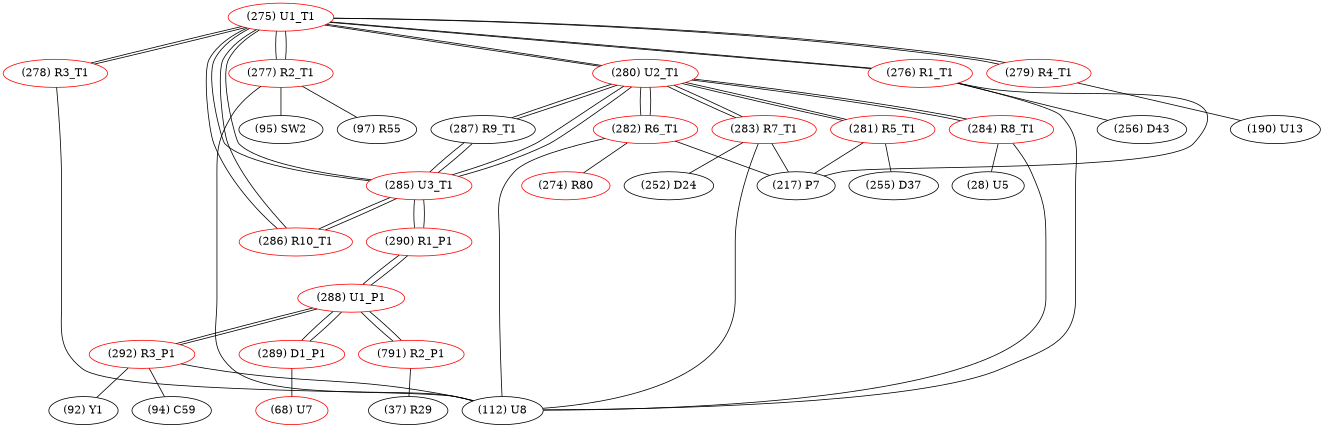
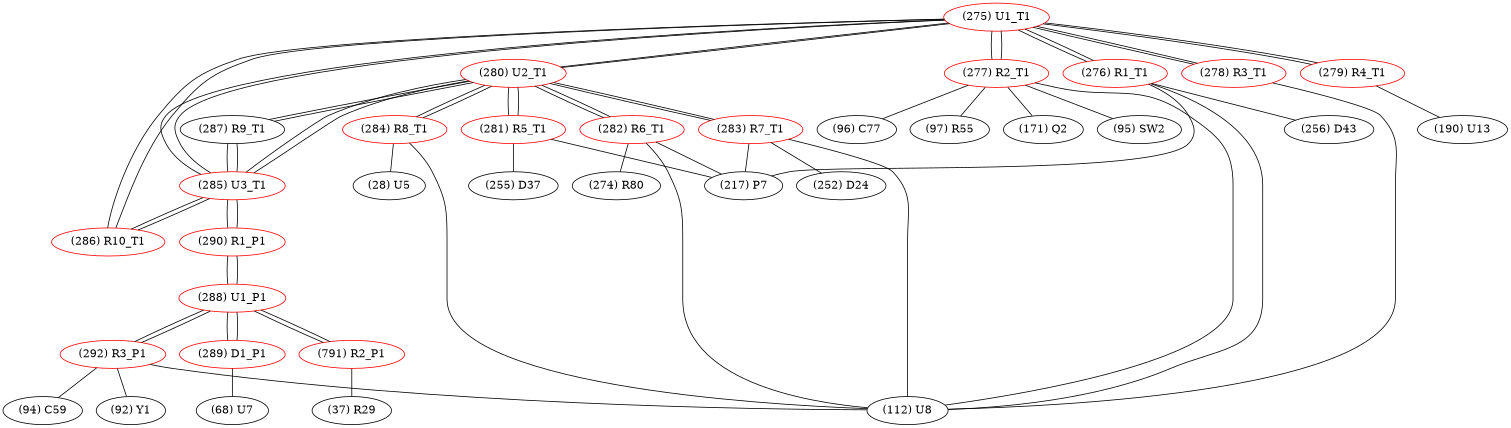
node "(96) C77": added
node "(171) Q2": added
node "(274) R80": color red -> black
node "(68) U7": color red -> black
